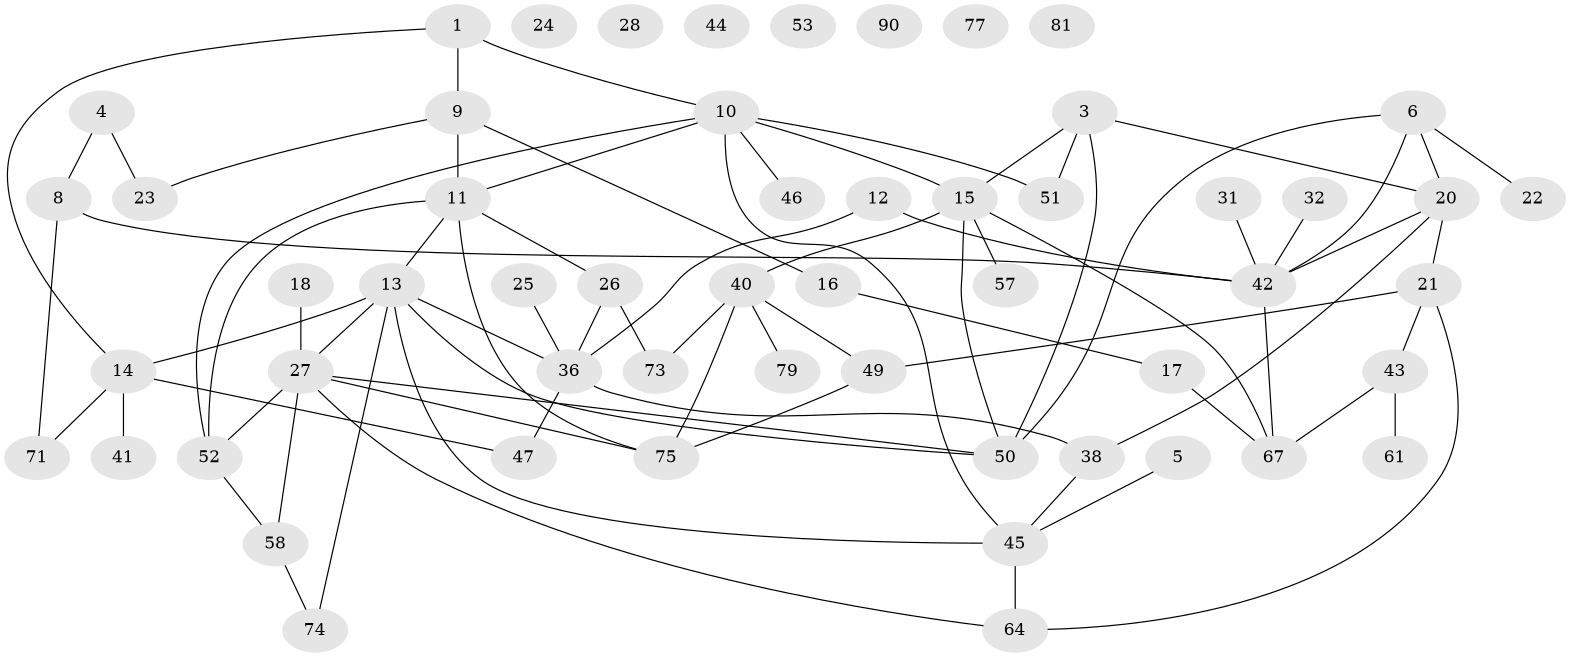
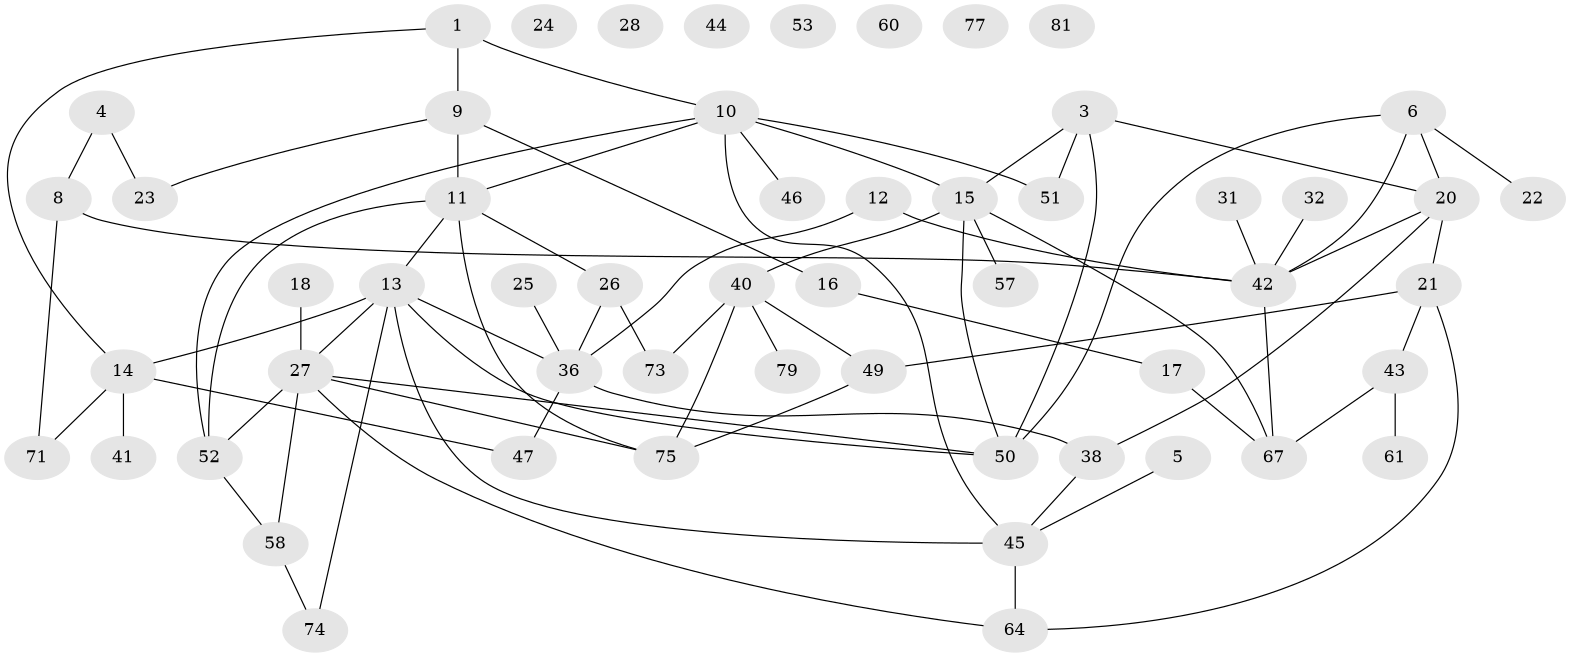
node "90": label "90" -> "60"
